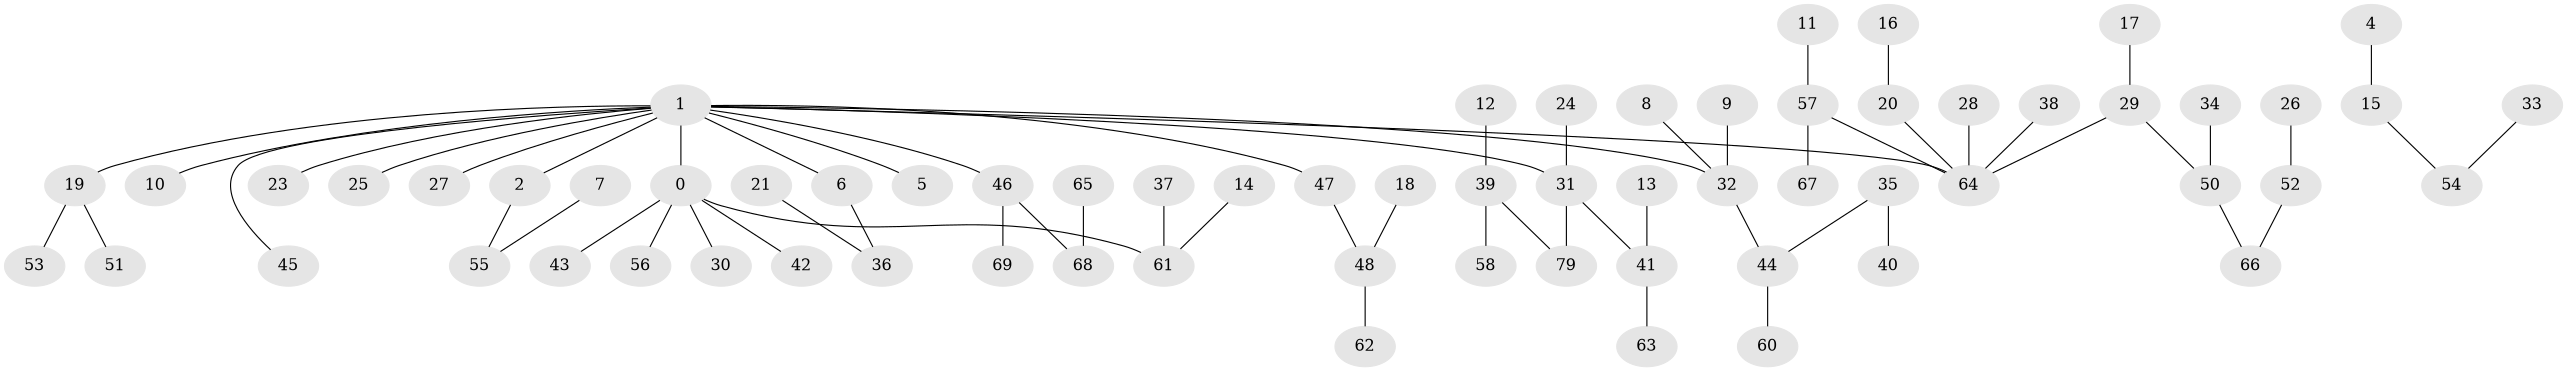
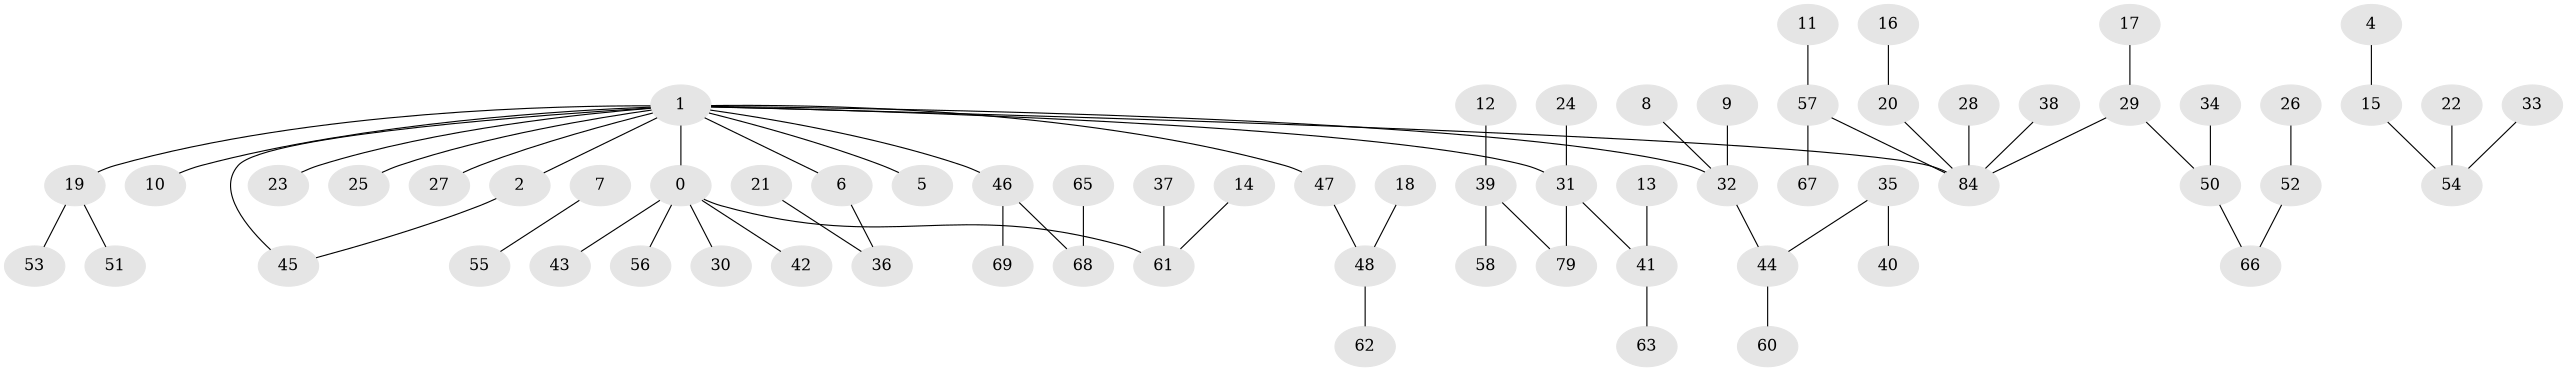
node "22": added
node "64": label "64" -> "84"
edge "2" -- "55": now "2" -- "45"
